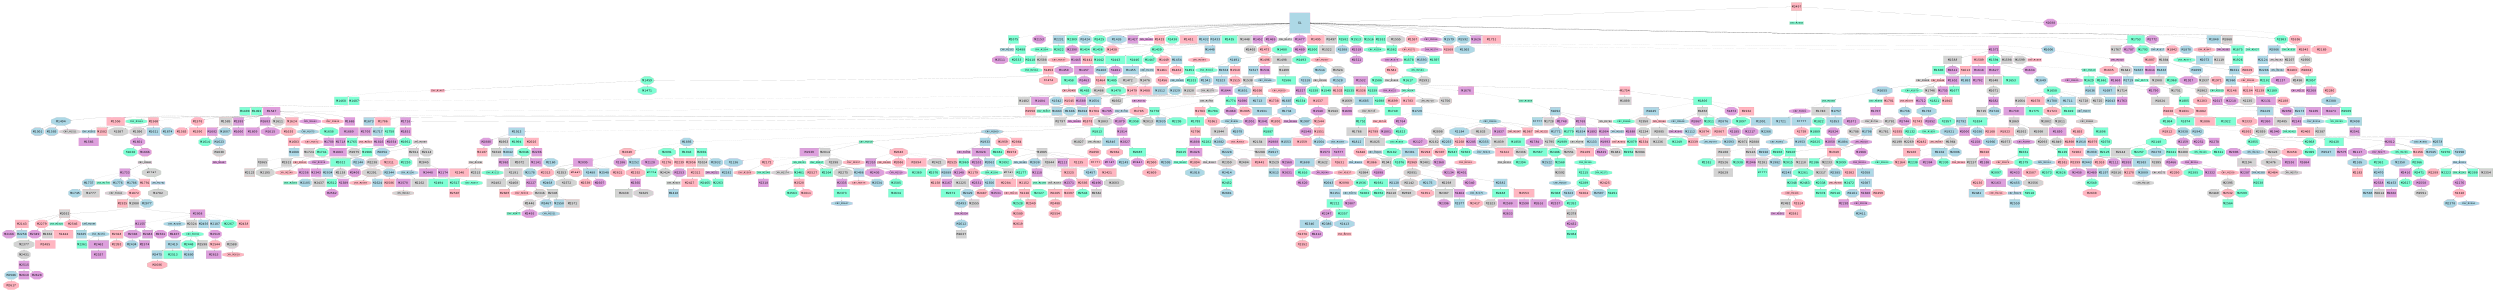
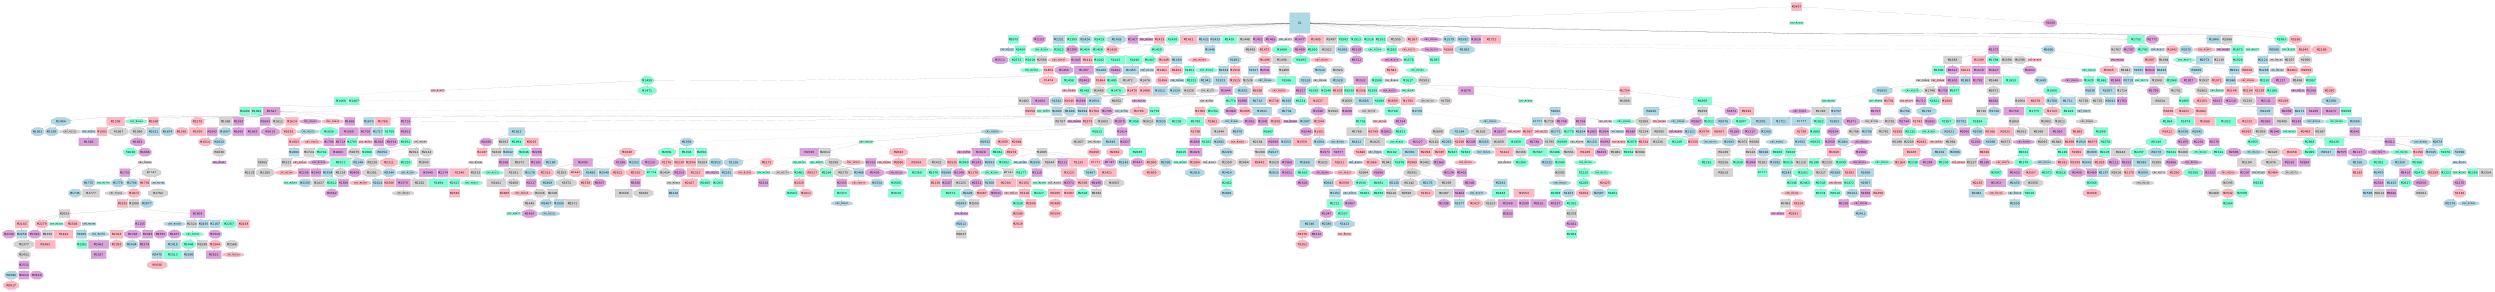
node "M1593": removed
node "M1614": fillcolor aquamarine -> lightpink
